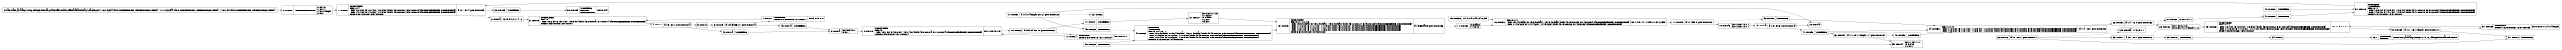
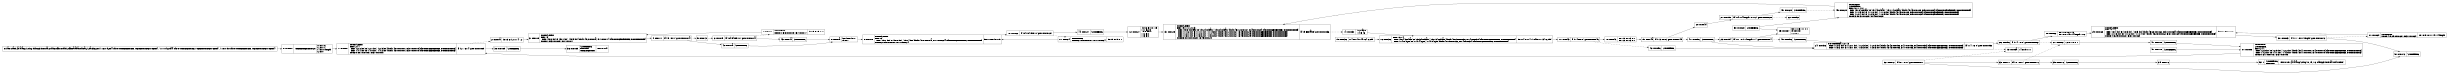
edge "21: 0x0050" -> "20: 0x004d": reversed
node "24: 0x0056": text "PHI: r12 r13" -> "IMMUTABLE: r12 r13"
